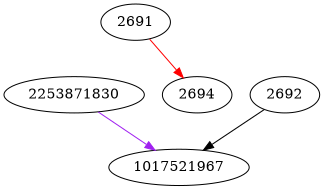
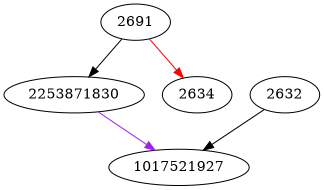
edge "2691" -> "2253871830": added
node "2694": label "2694" -> "2634"
node "2692": label "2692" -> "2632"
node "1017521967": label "1017521967" -> "1017521927"
